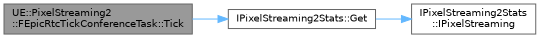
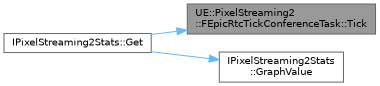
edge "UE::PixelStreaming2 ::FEpicRtcTickConferenceTask::Tick" -> "IPixelStreaming2Stats::Get": reversed
node "IPixelStreaming2Stats ::IPixelStreaming": label "IPixelStreaming2Stats ::IPixelStreaming" -> "IPixelStreaming2Stats ::GraphValue"
